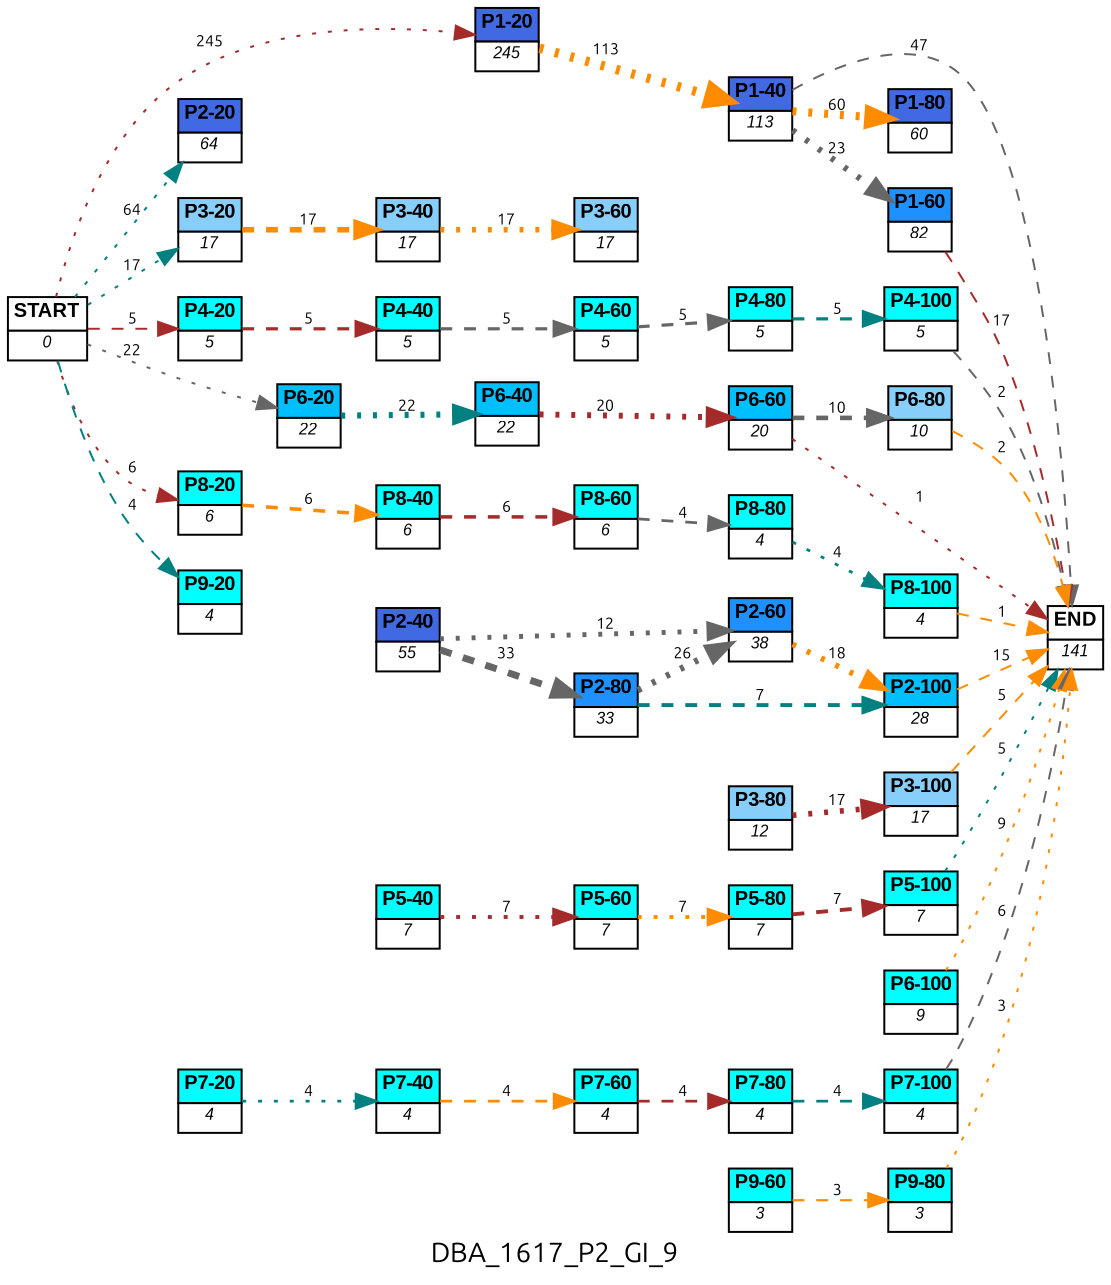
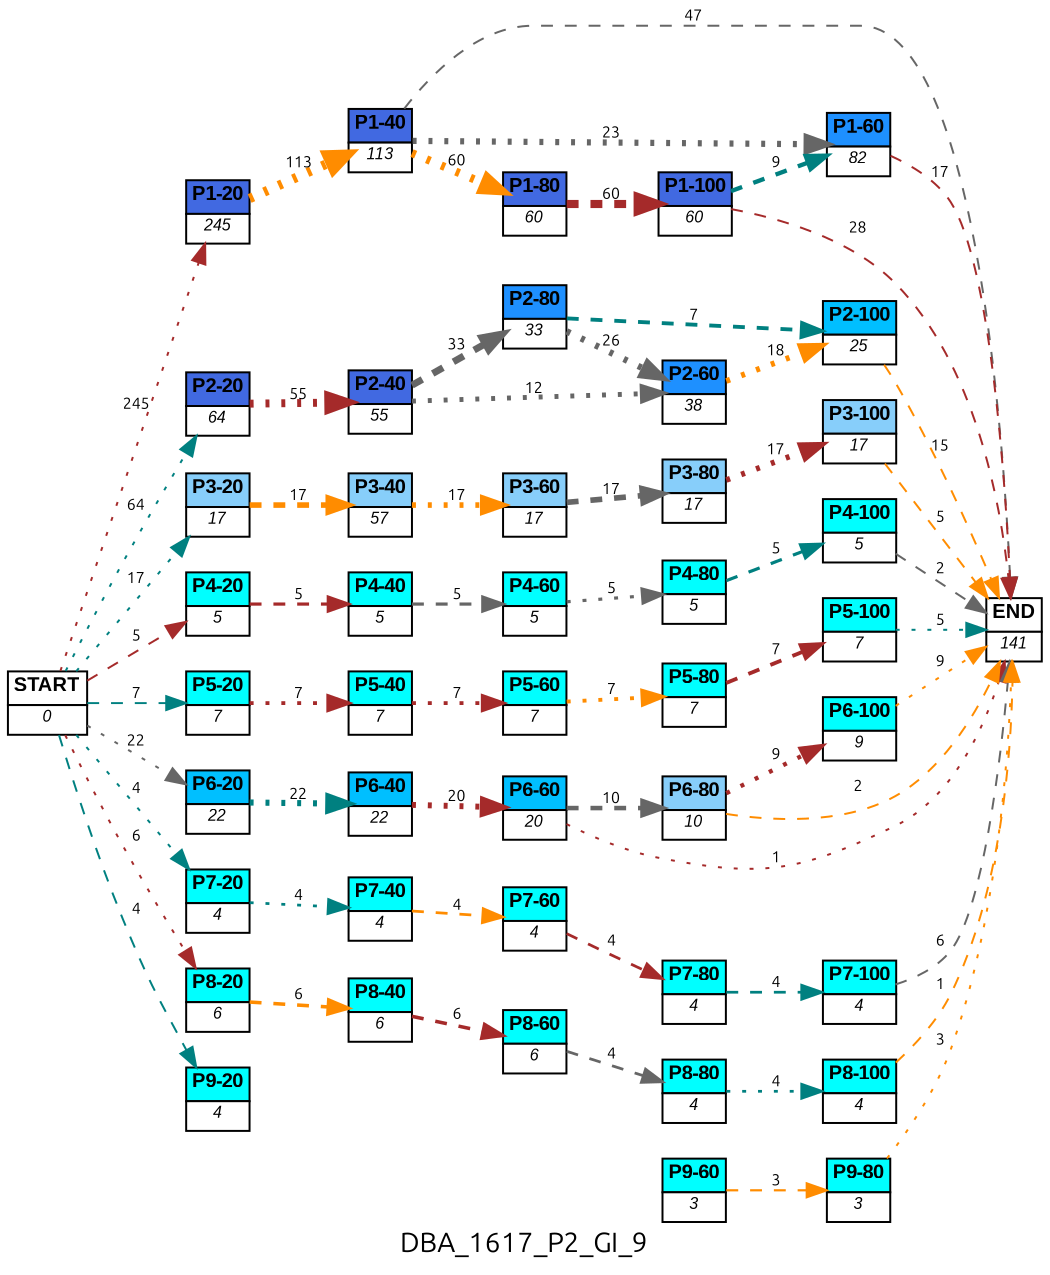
node "P1-100": added
node "P3-40": text "17" -> "57"
edge "P4-60" -> "P4-80": style dashed -> dotted
edge "P2-20" -> "P2-40": added, label "55"
edge "P3-60" -> "P3-80": added, label "17"
node "P5-20": added
node "P2-100": text "28" -> "25"
edge "P6-80" -> "P6-100": added, label "9"
edge "START" -> "P7-20": added, label "4"
node "P3-80": text "12" -> "17"
